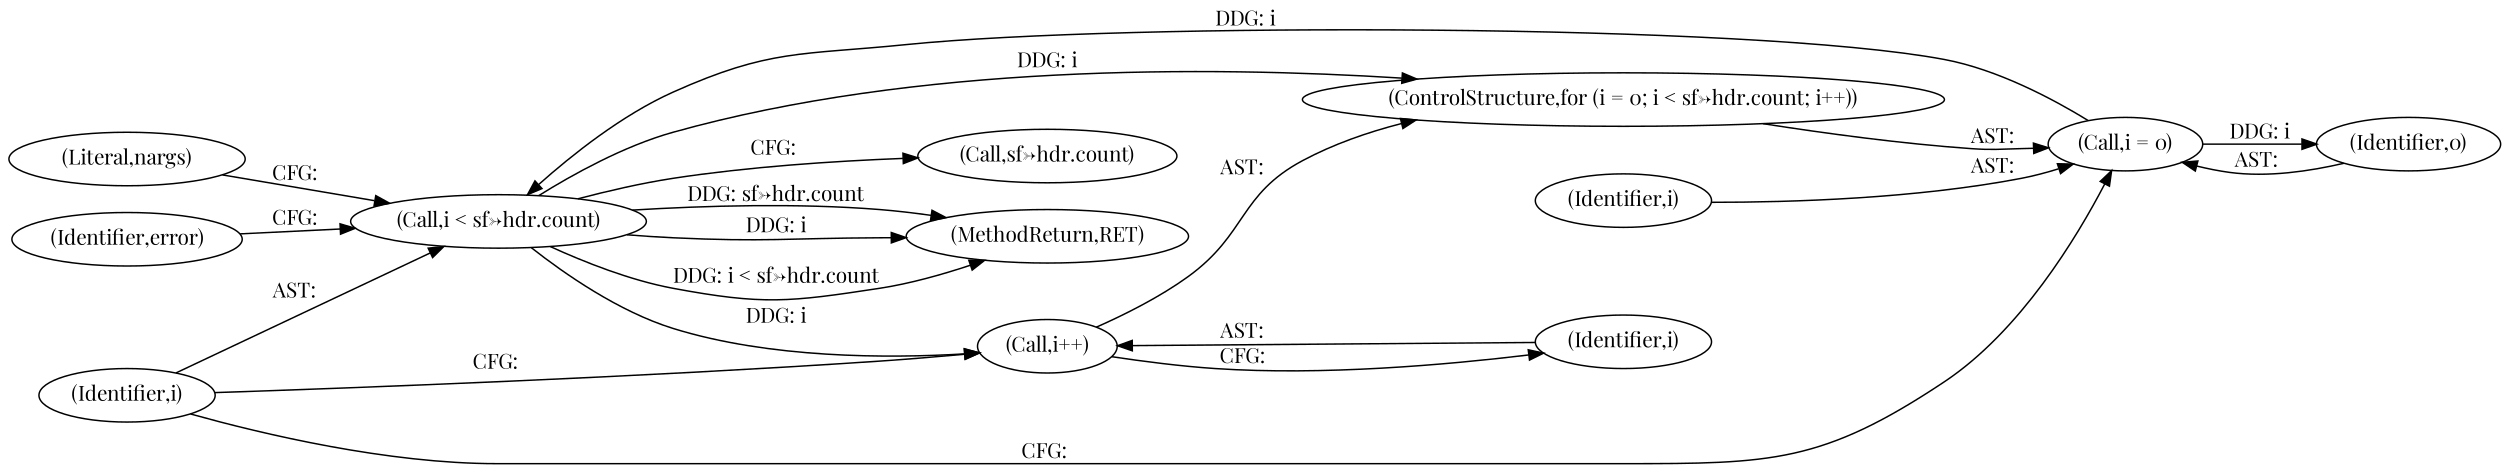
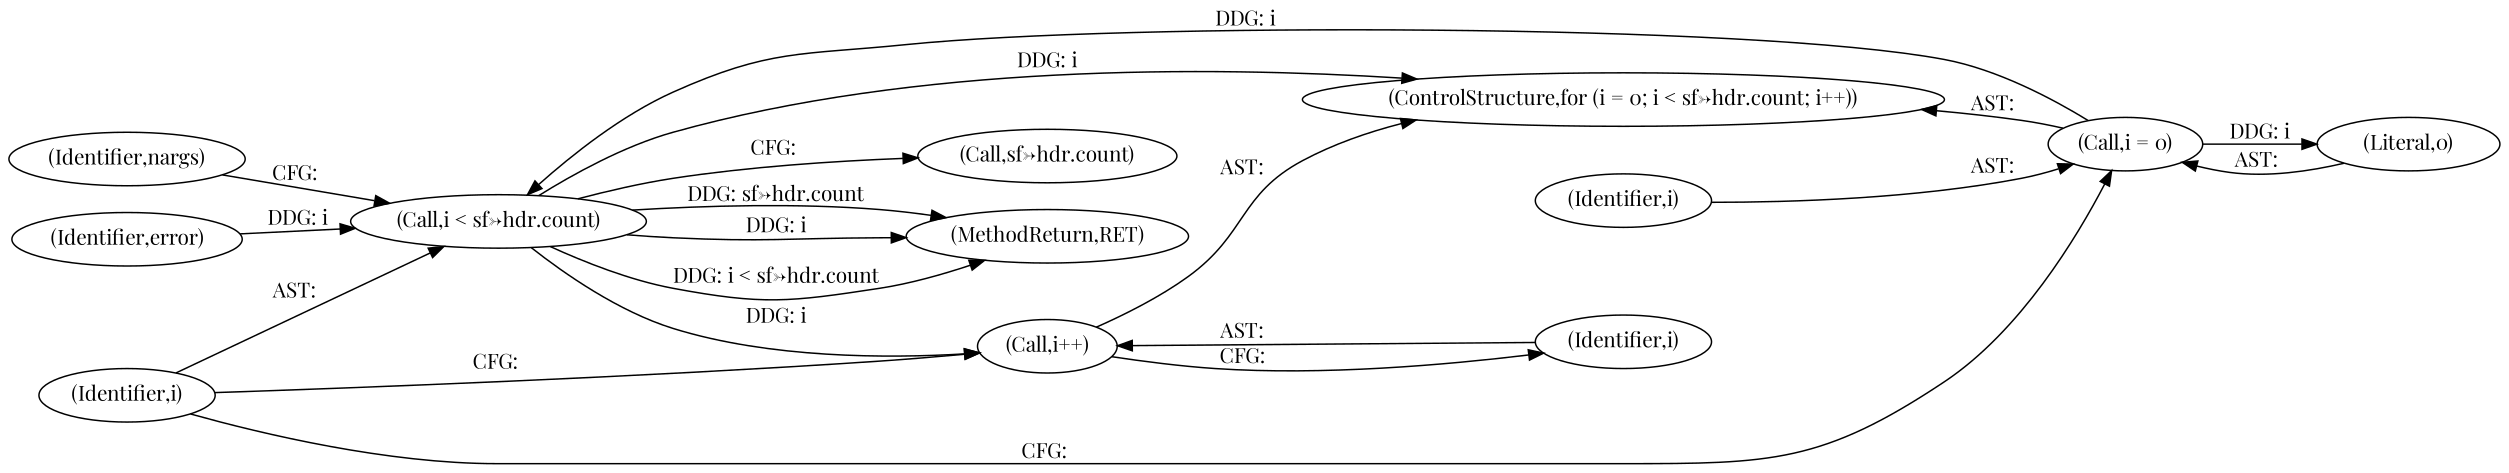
edge "(ControlStructure,for (i = 0; i < sf->hdr.count; i++))" -> "(Call,i = 0)": reversed
node "(Identifier,0)": label "(Identifier,0)" -> "(Literal,0)"
node "(Literal,nargs)": label "(Literal,nargs)" -> "(Identifier,nargs)"
edge "(Identifier,error)" -> "(Call,i < sf->hdr.count)": label "CFG: " -> "DDG: i"
